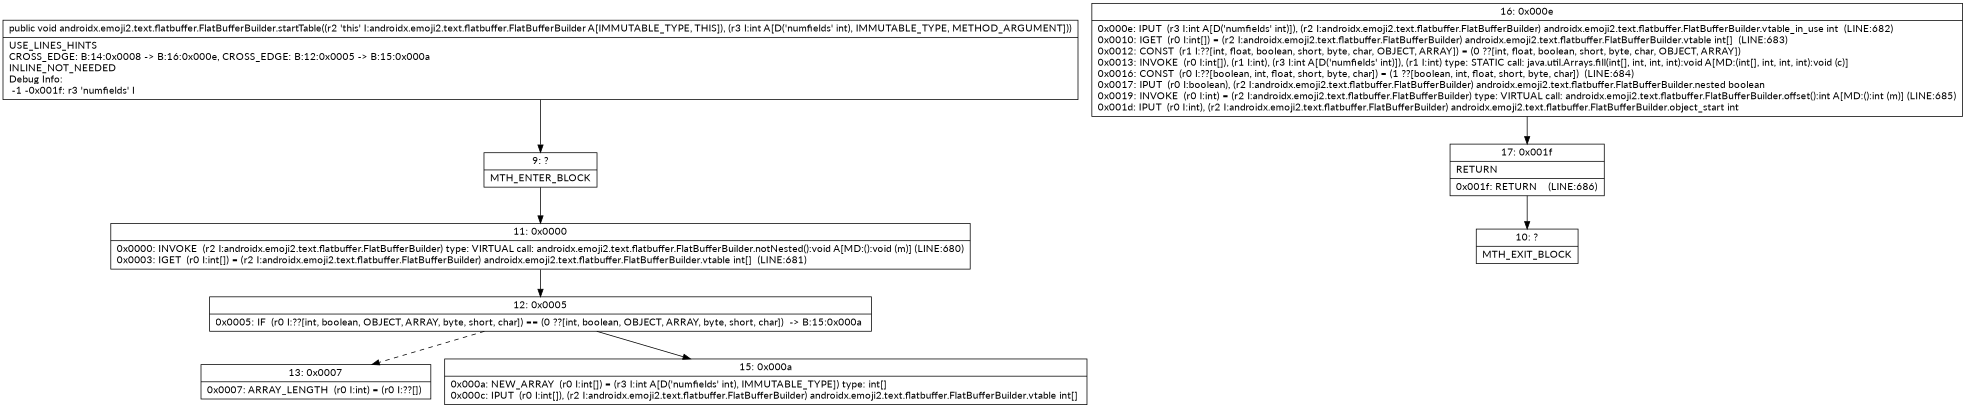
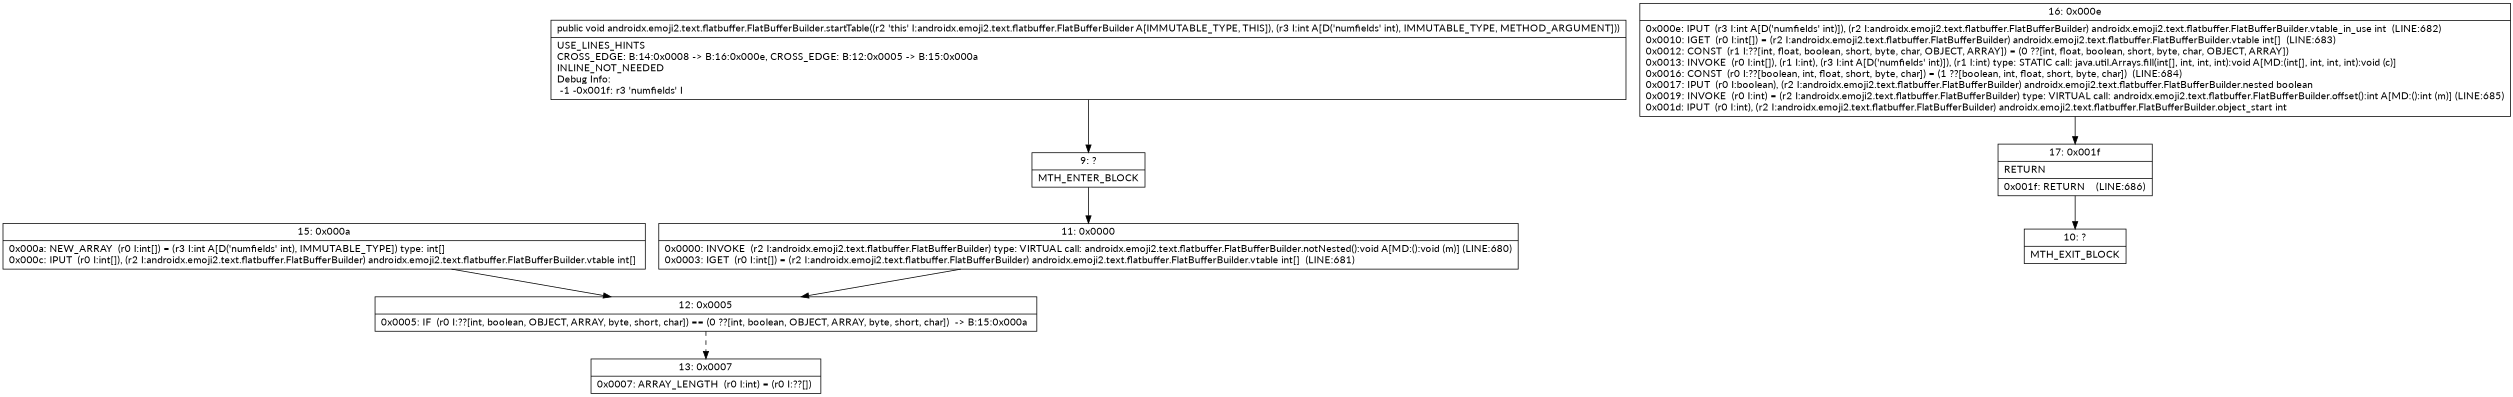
edge "12: 0x0005" -> "15: 0x000a": reversed
